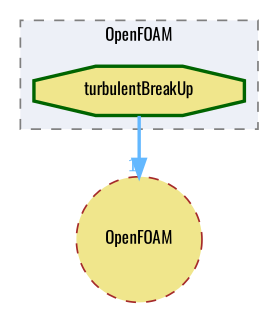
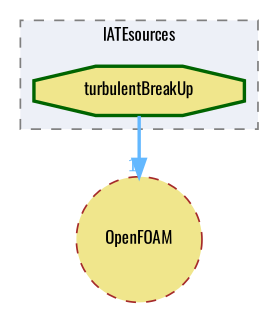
cluster "OpenFOAM": label "OpenFOAM" -> "IATEsources"
